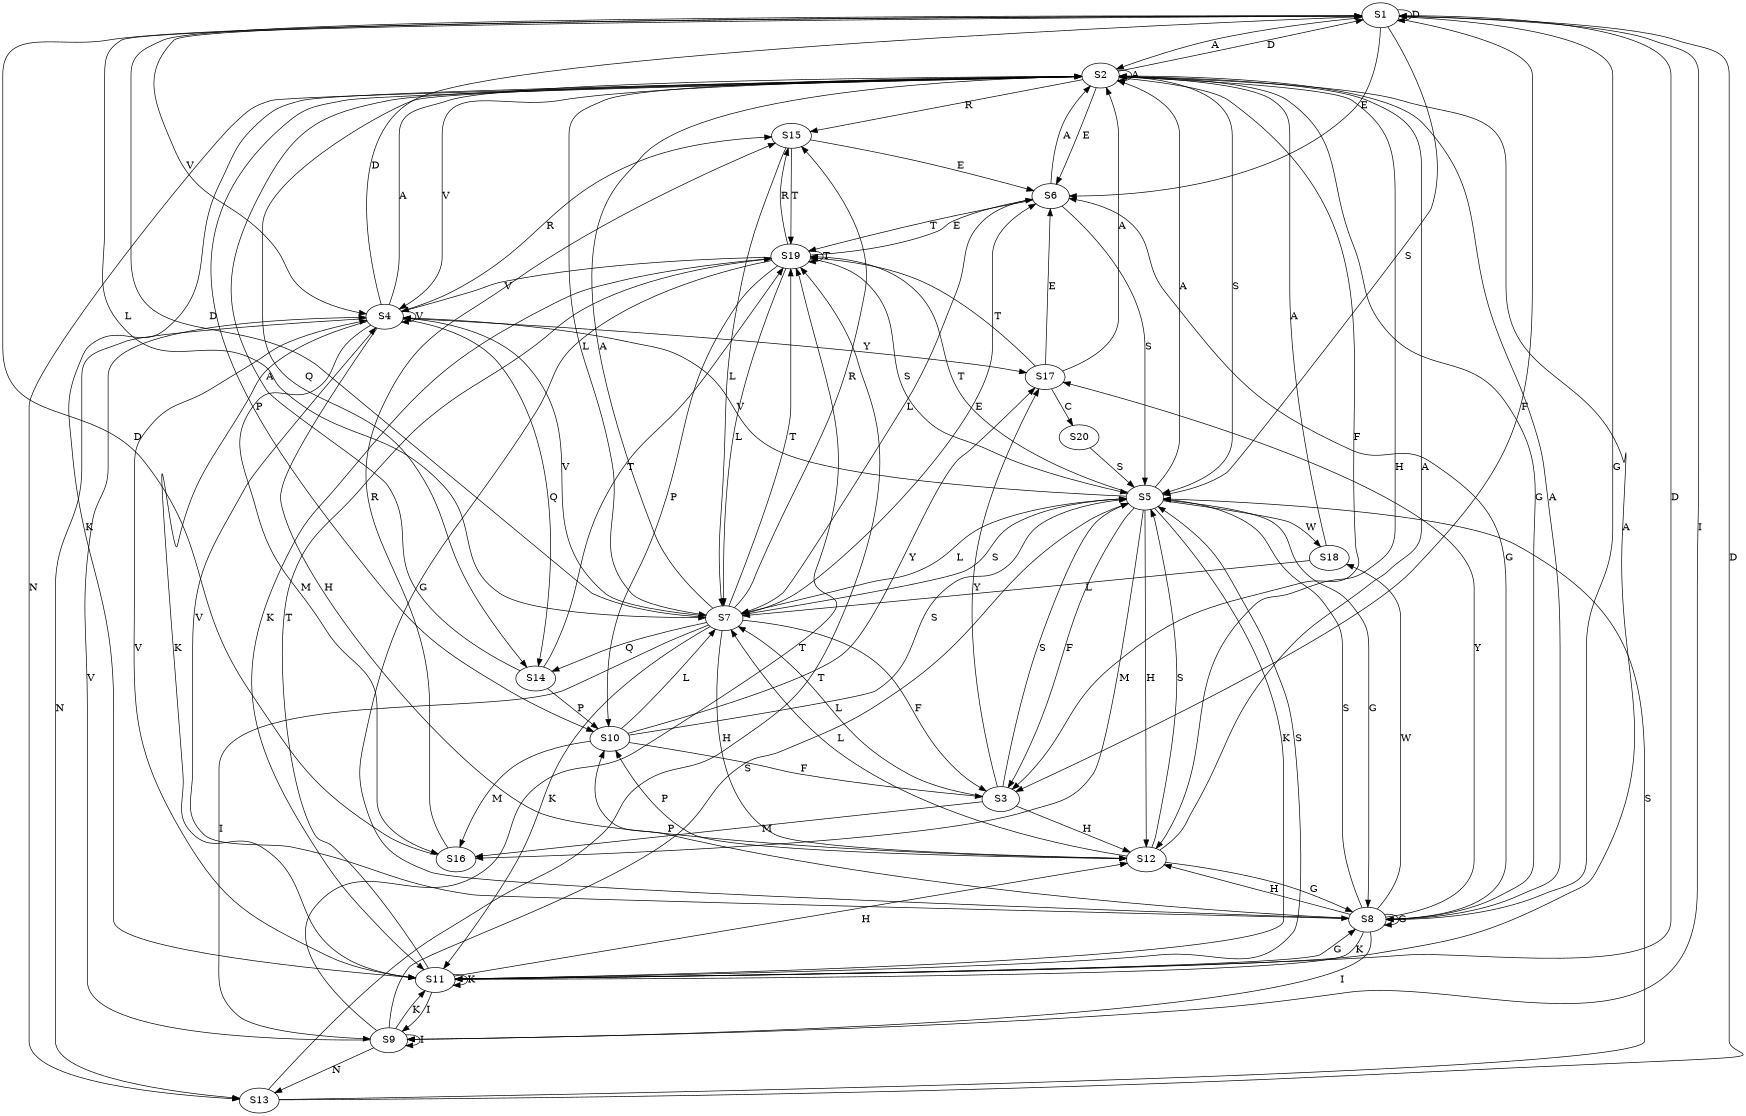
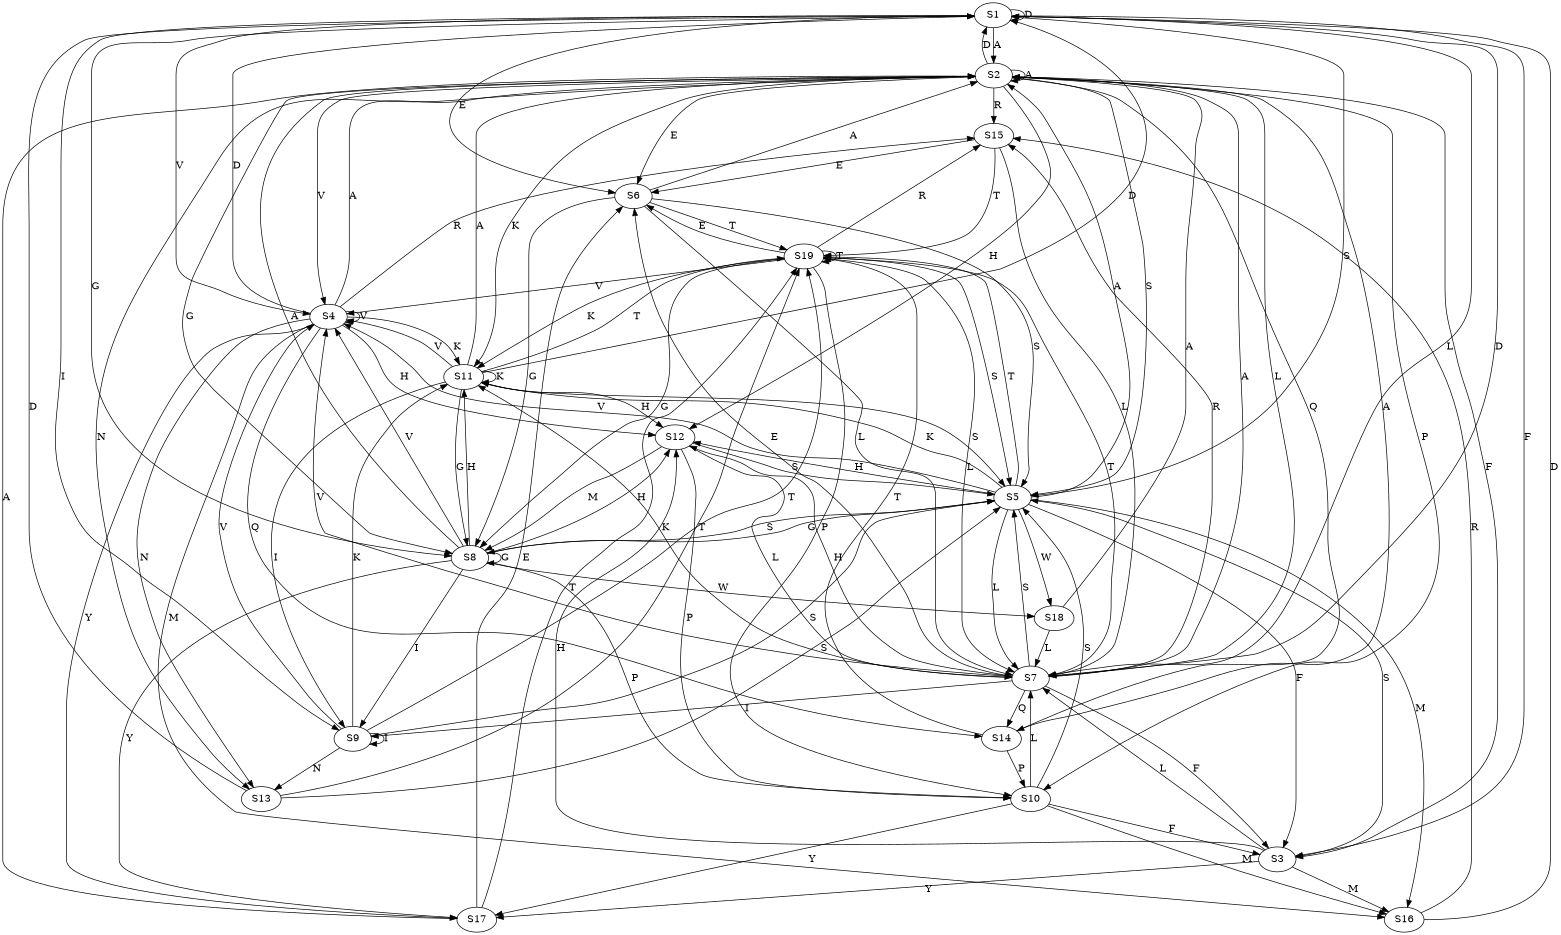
edge "S12" -> "S2": removed, label "A"
node "S20": removed
edge "S8" -> "S6": reversed
edge "S12" -> "S8": label "G" -> "M"
edge "S8" -> "S11": label "K" -> "H"
